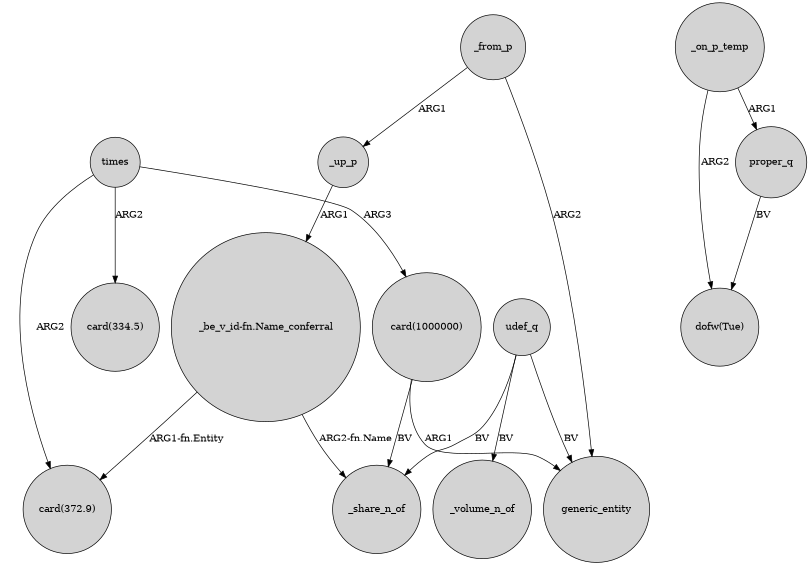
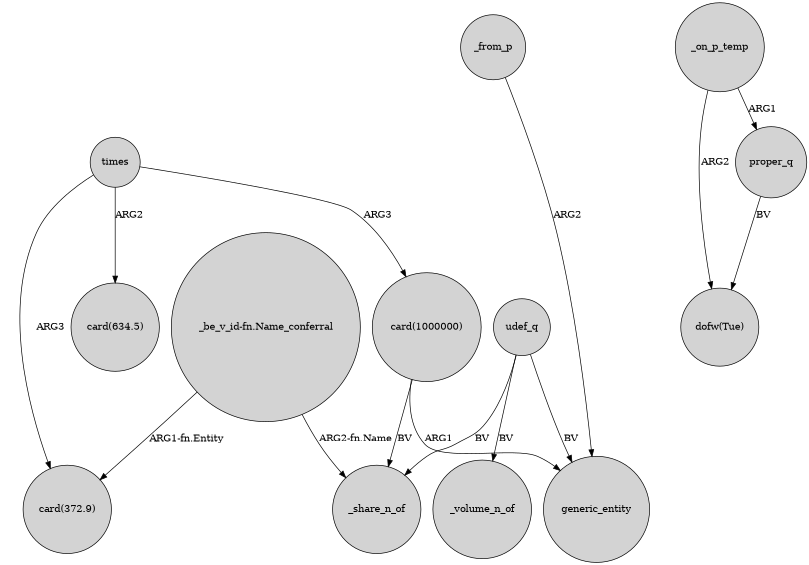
node "_up_p": removed
edge "times" -> "card(372.9)": label "ARG2" -> "ARG3"
node "card(334.5)": label "card(334.5)" -> "card(634.5)"
